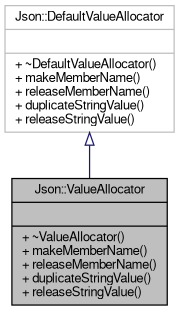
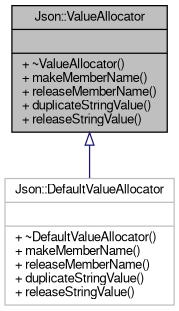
edge "Json::ValueAllocator" -> "Json::DefaultValueAllocator": reversed
